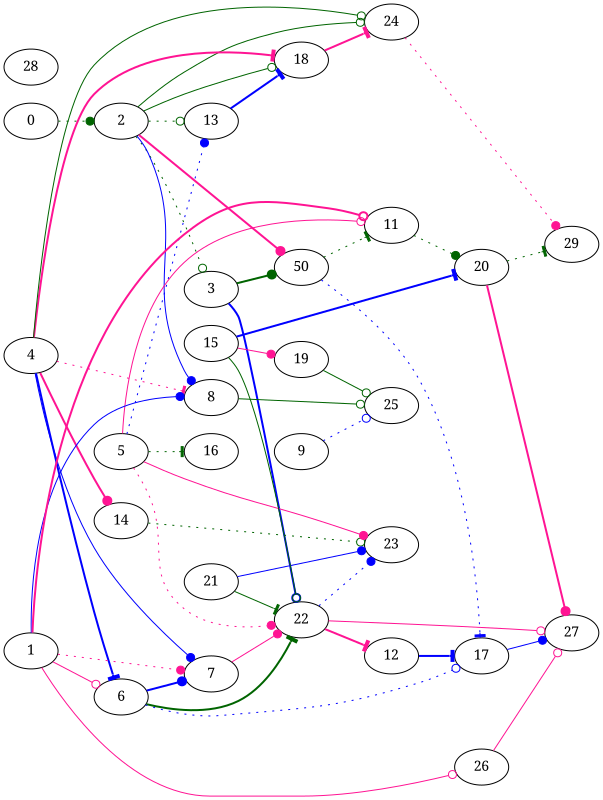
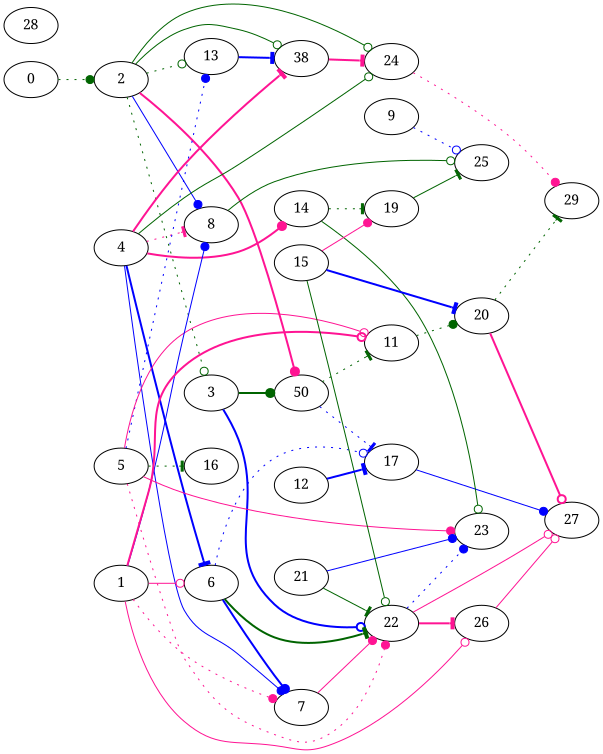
node "18": label "18" -> "38"
edge "14" -> "19": added
edge "19" -> "25": arrowhead odot -> tee
edge "20" -> "27": arrowhead dot -> odot
edge "14" -> "23": style dotted -> solid
edge "22" -> "12": now "22" -> "26"
